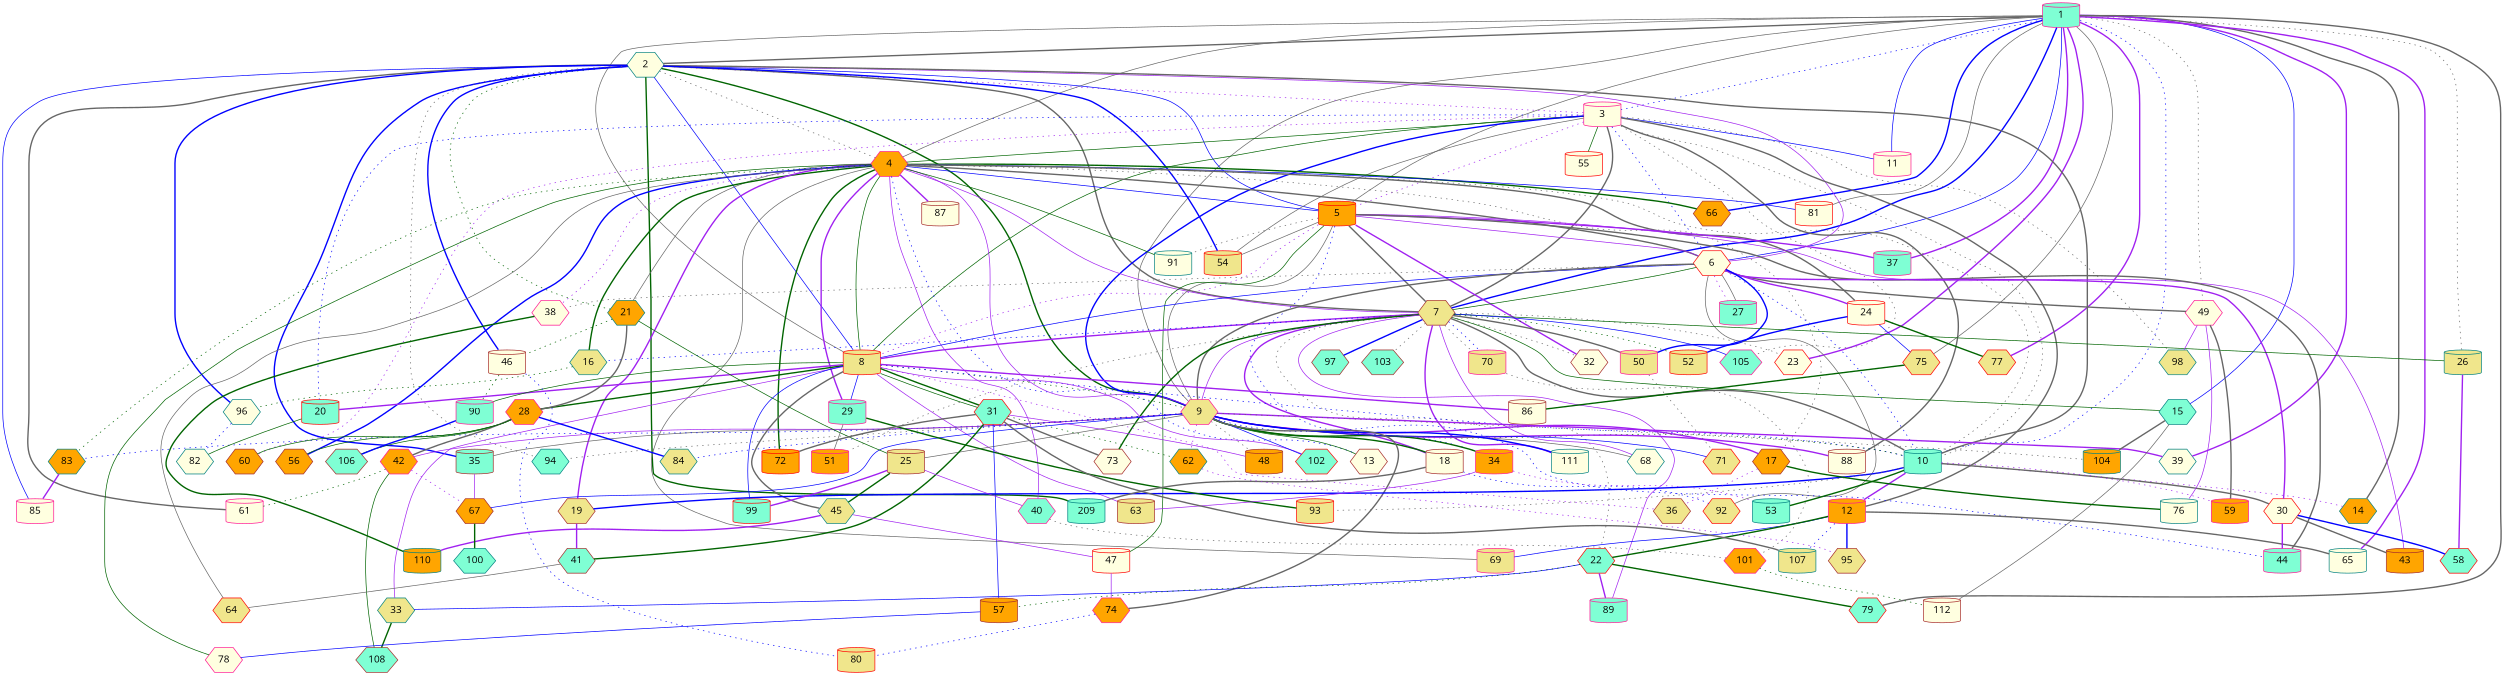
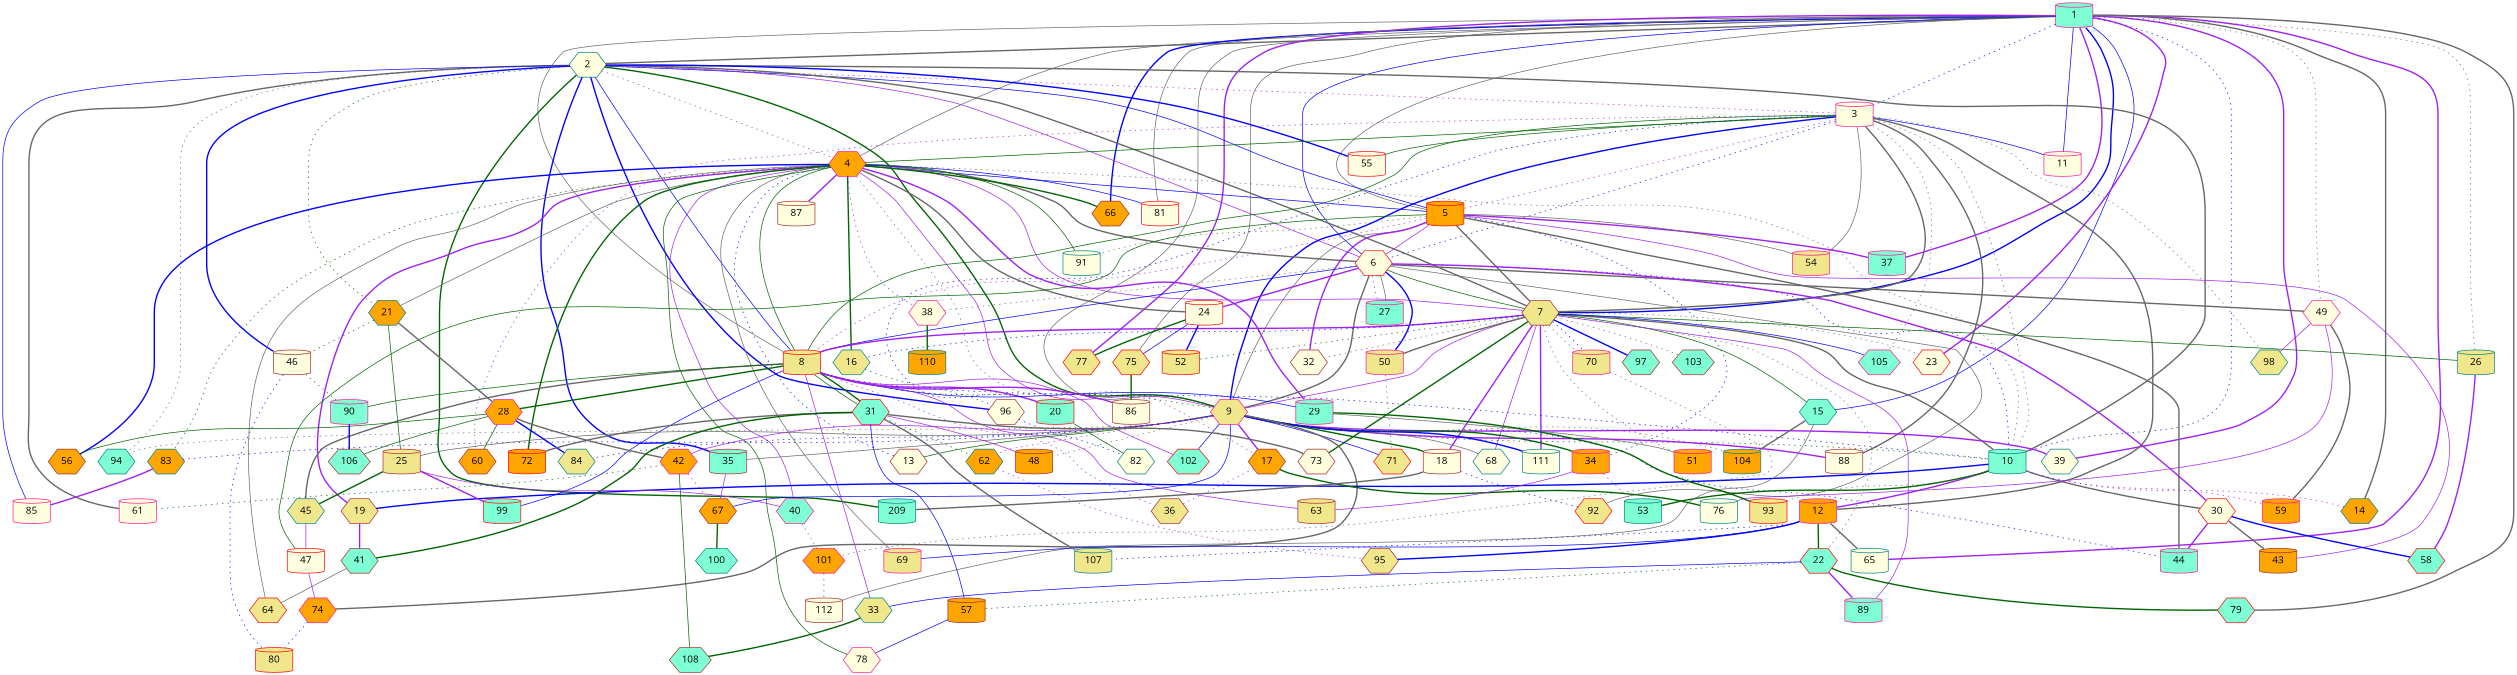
edge "2" -- "54": now "2" -- "55"
node "54": color red -> deeppink
node "96": color teal -> brown
edge "45" -- "110": removed
